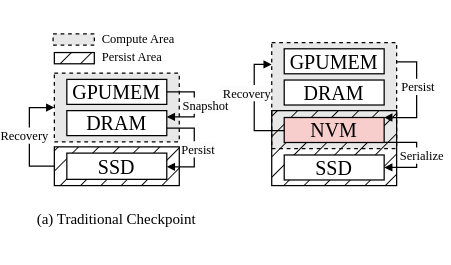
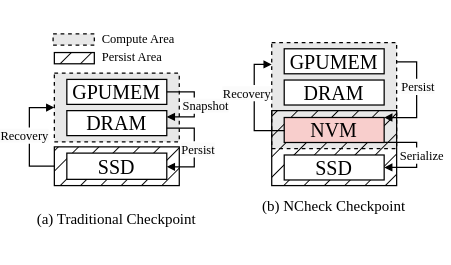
node "(b) NCheck Checkpoint": added
